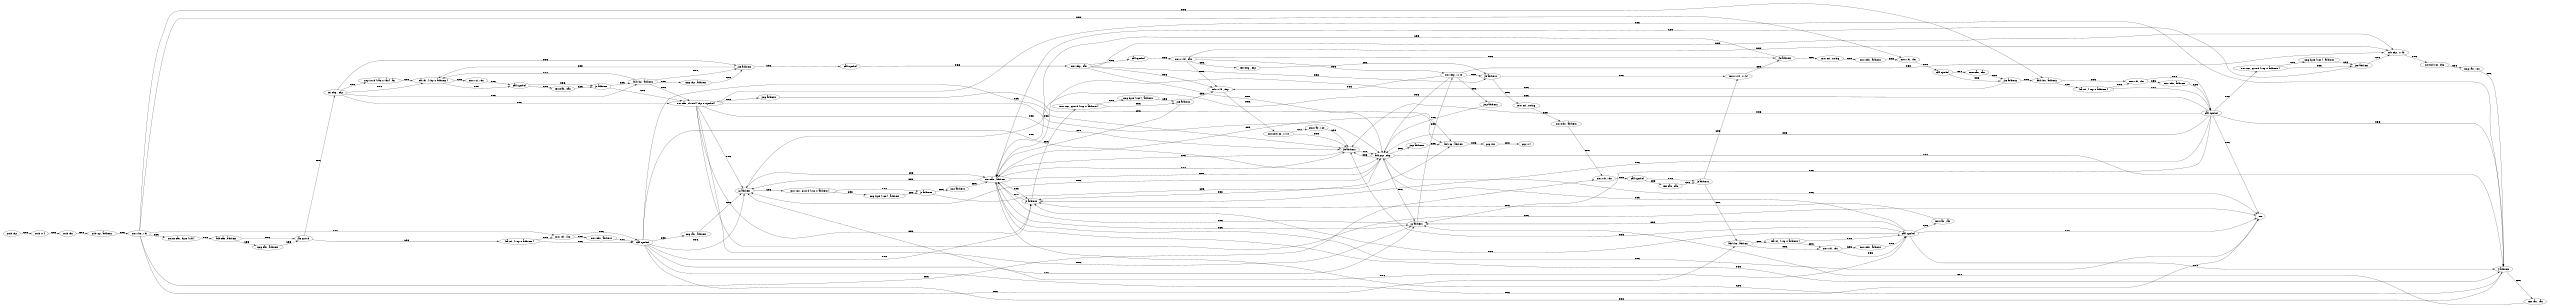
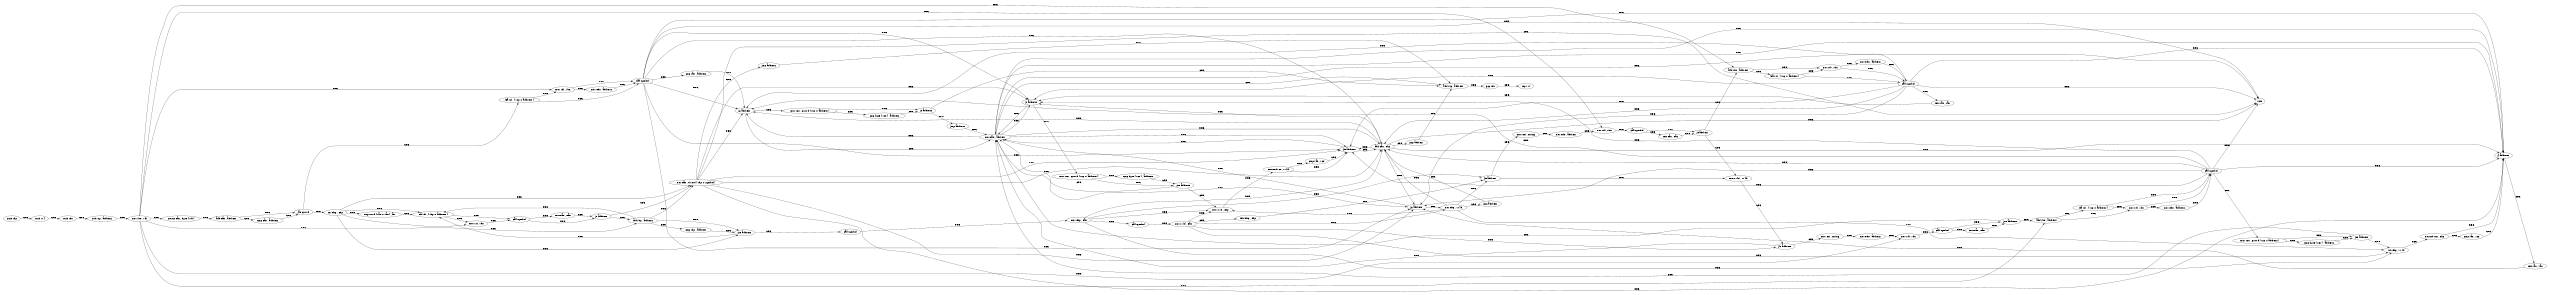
node "add pop , ebp": label "add pop , ebp" -> "add eax , ebp"
edge "movsxd rcx , ebp" -> "jl address": added, label "DFG"
edge "mov rbx , rdi" -> "mov rsi , rbx": added, label "DFG"
